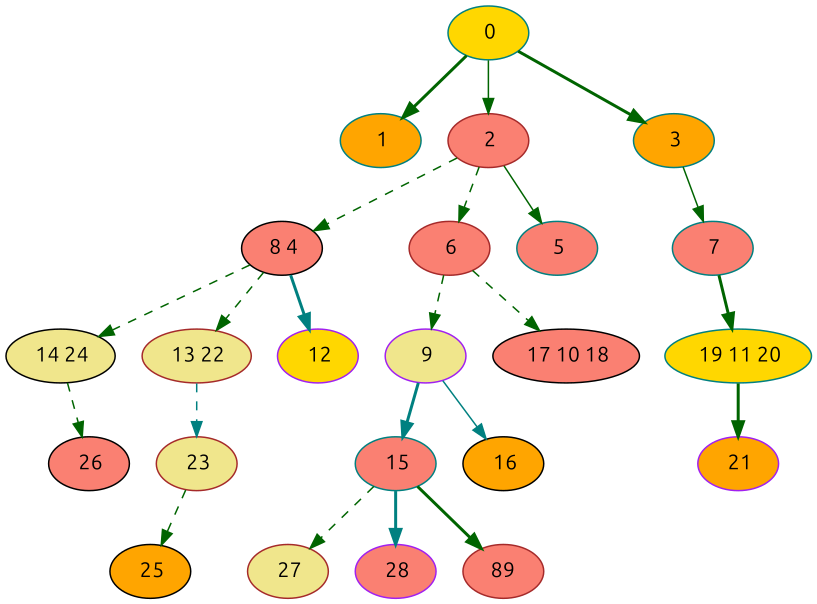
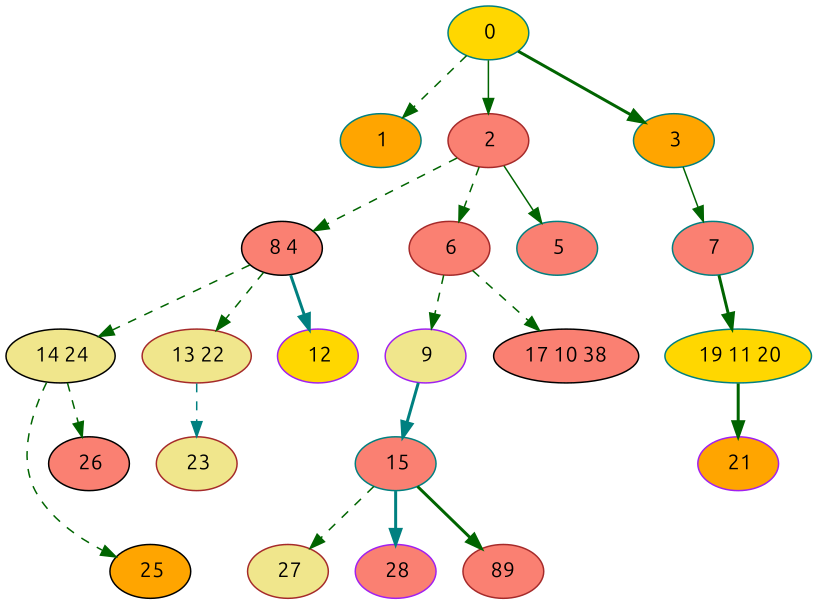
edge "0" -> "1": style bold -> dashed
node "17 10 18": label "17 10 18" -> "17 10 38"
node "16": removed
edge "23" -> "25": now "14 24" -> "25"
